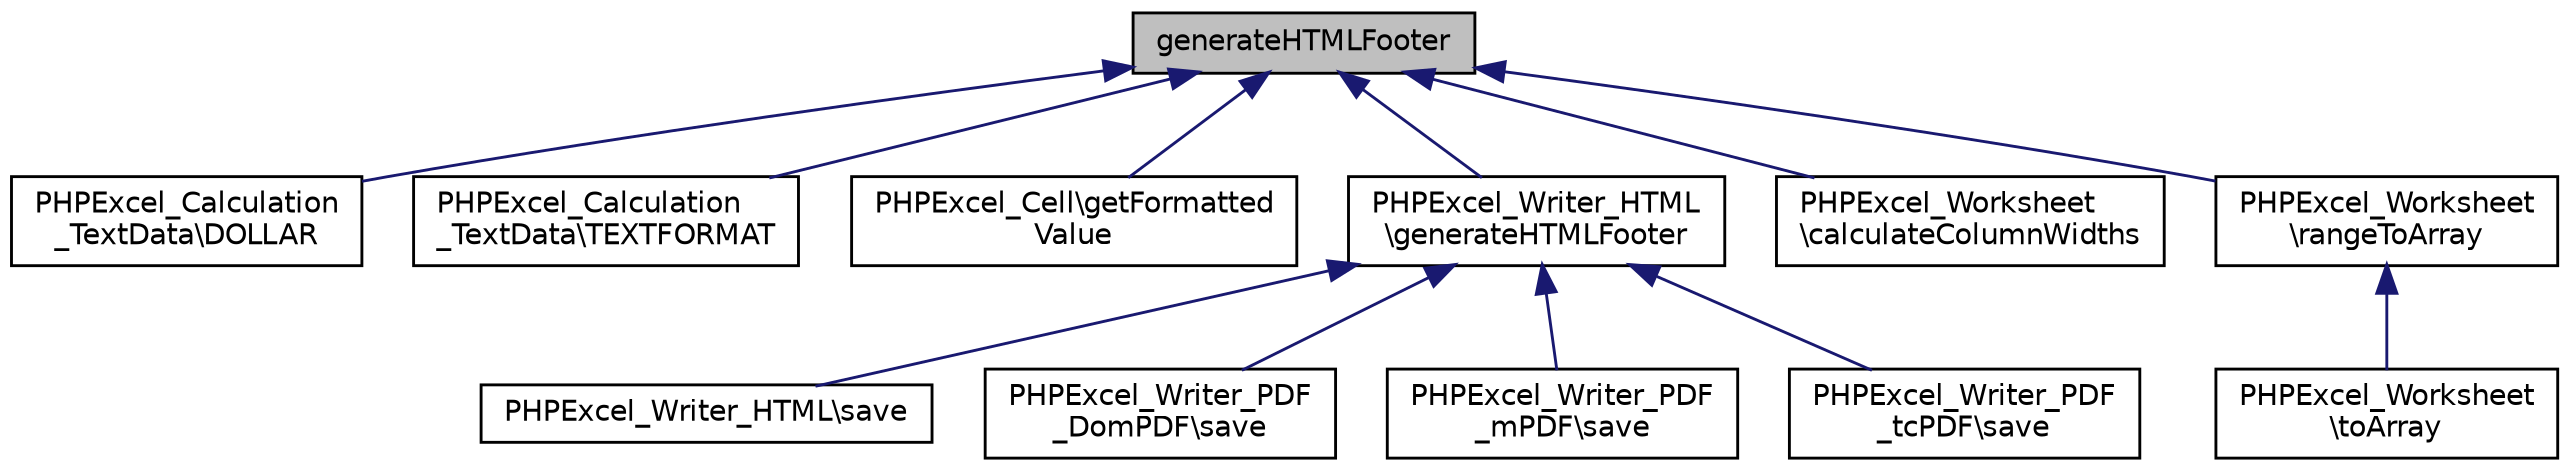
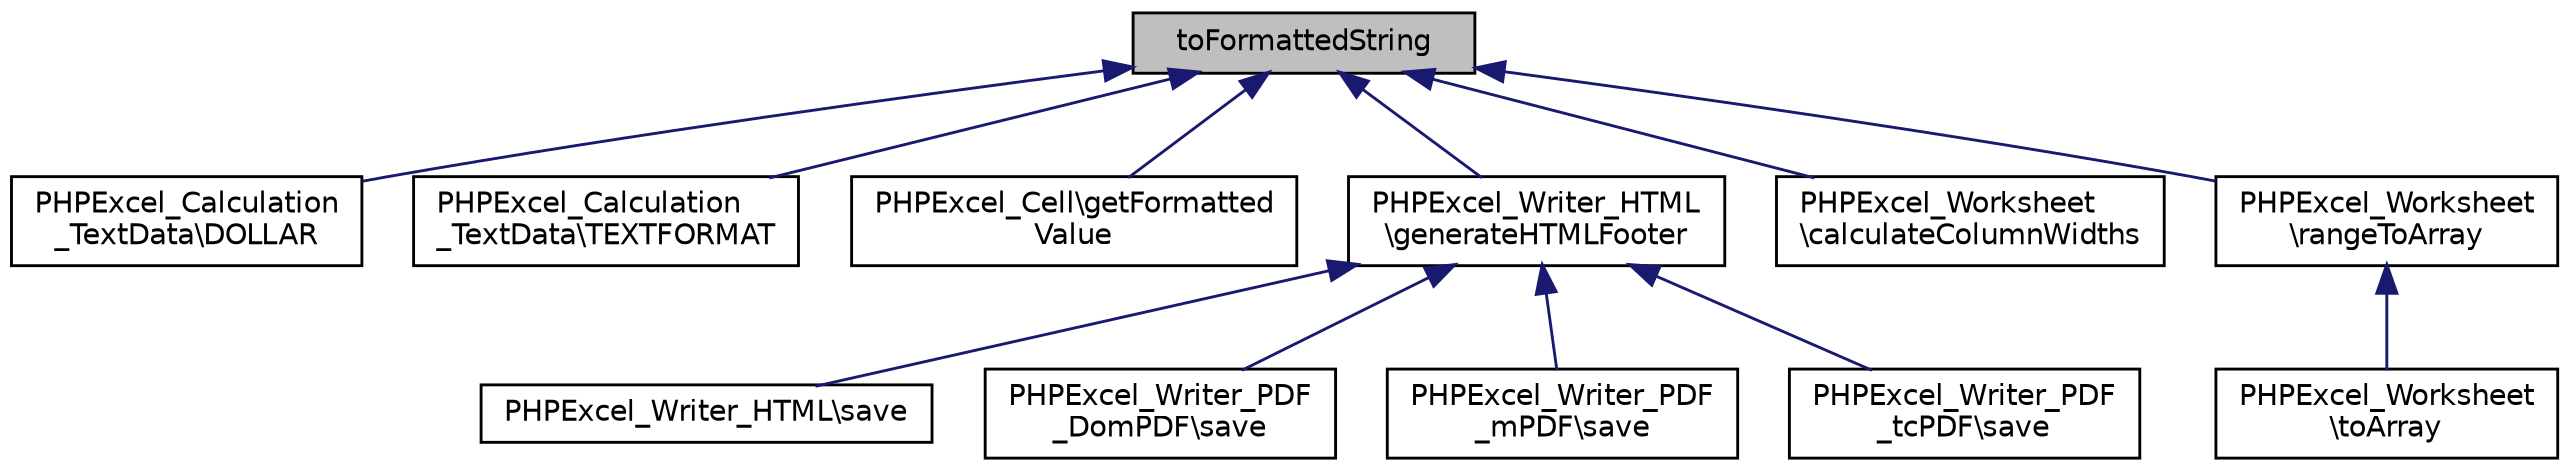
node "generateHTMLFooter": label "generateHTMLFooter" -> "toFormattedString"
